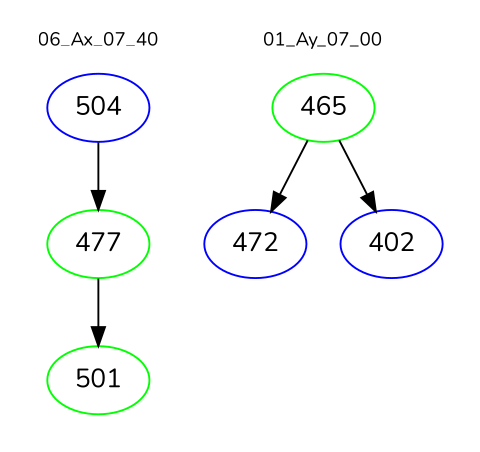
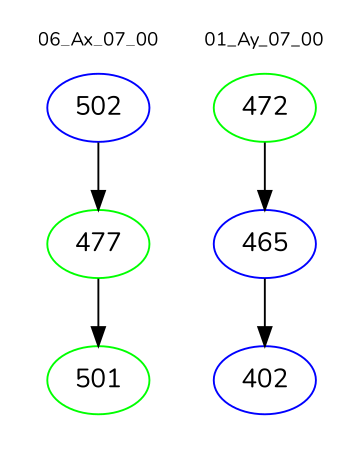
cluster "06_Ax_07_40": label "06_Ax_07_40" -> "06_Ax_07_00"
node "504": label "504" -> "502"
node "465": color green -> blue
edge "465" -> "472": reversed
node "472": color blue -> green
